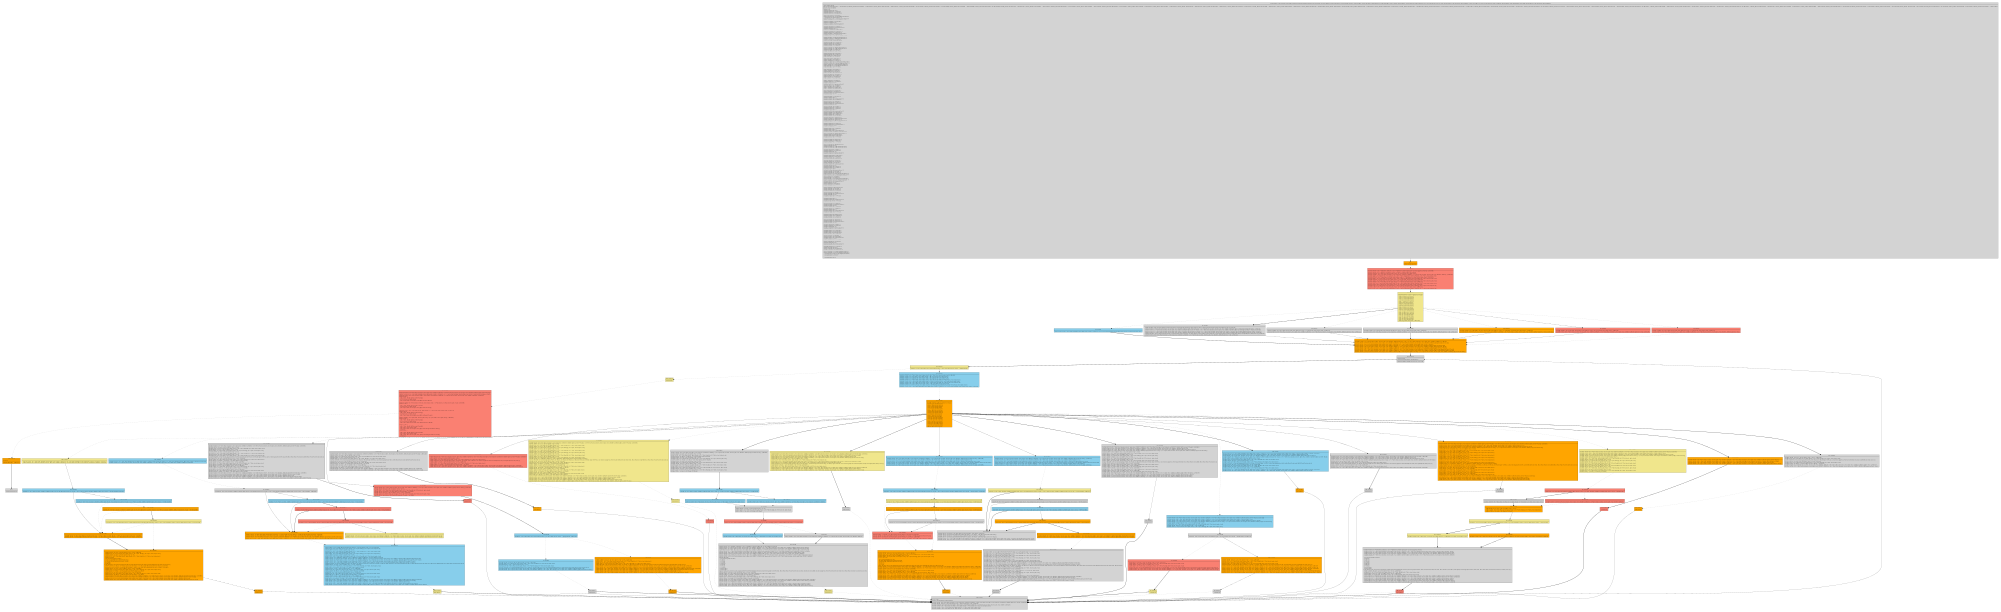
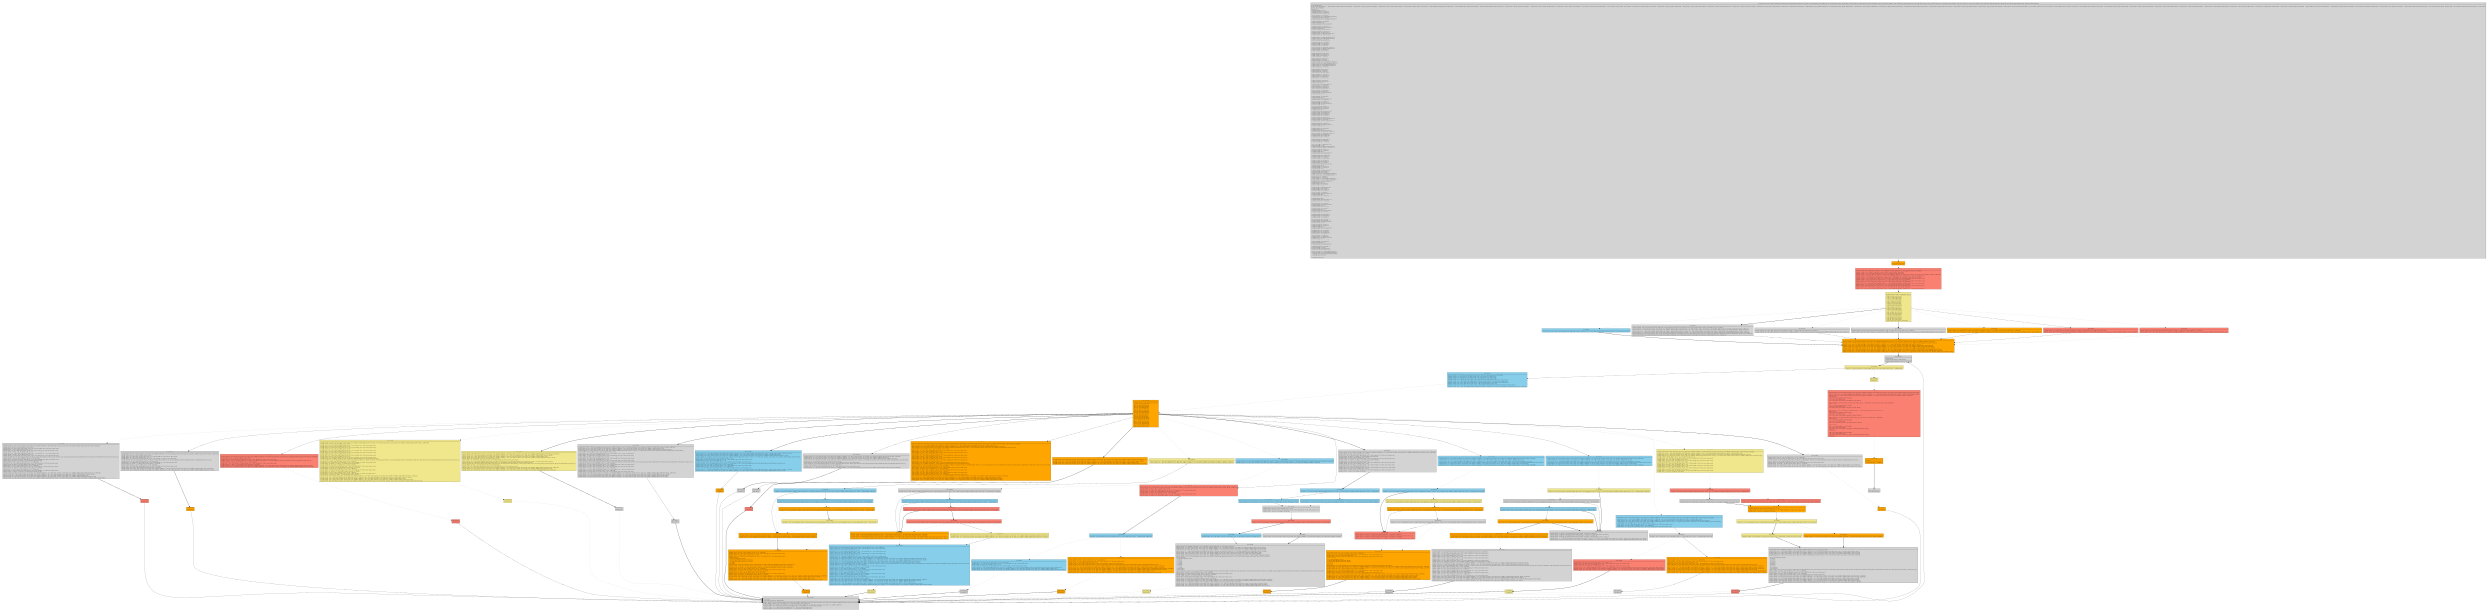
edge "163: 0x023f" -> "167: 0x0247": added
